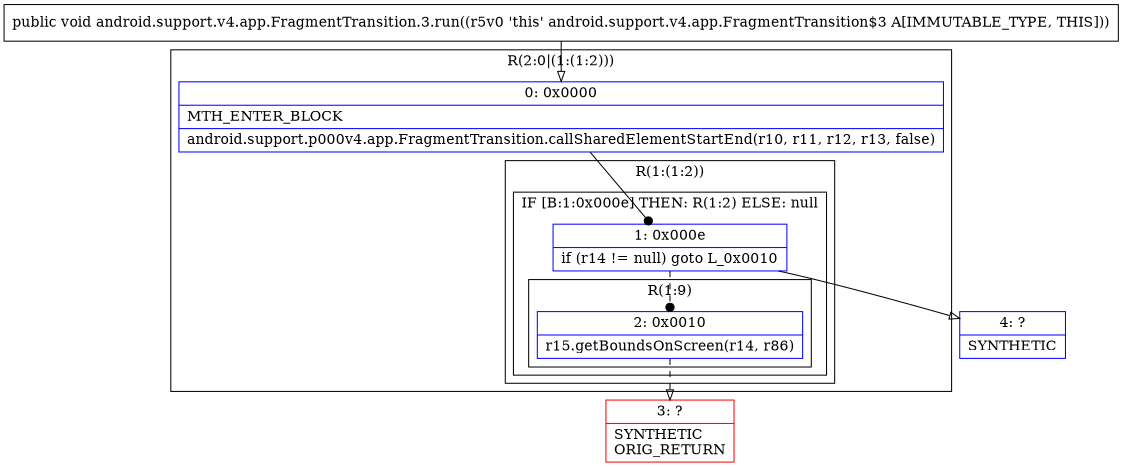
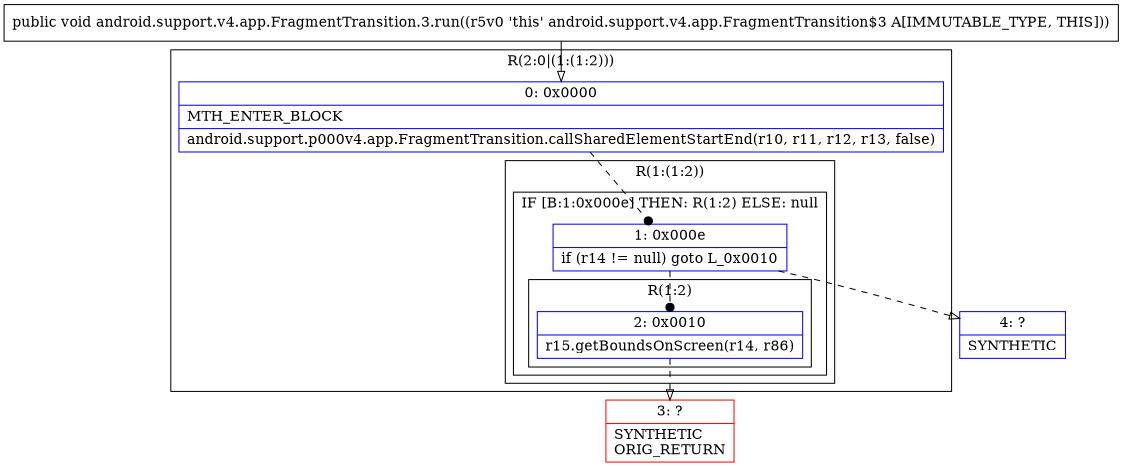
edge "0: 0x0000" -> "1: 0x000e": style solid -> dashed
cluster "R(1:9)": label "R(1:9)" -> "R(1:2)"
edge "1: 0x000e" -> "4: ?": style solid -> dashed
